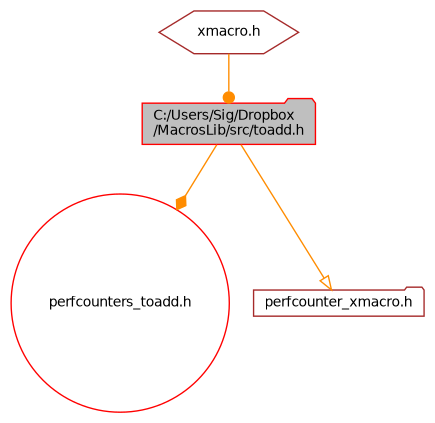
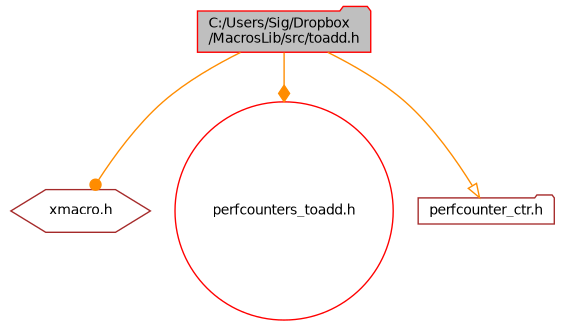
edge "xmacro.h" -> "C:/Users/Sig/Dropbox /MacrosLib/src/toadd.h": reversed
node "perfcounter_xmacro.h": label "perfcounter_xmacro.h" -> "perfcounter_ctr.h"
